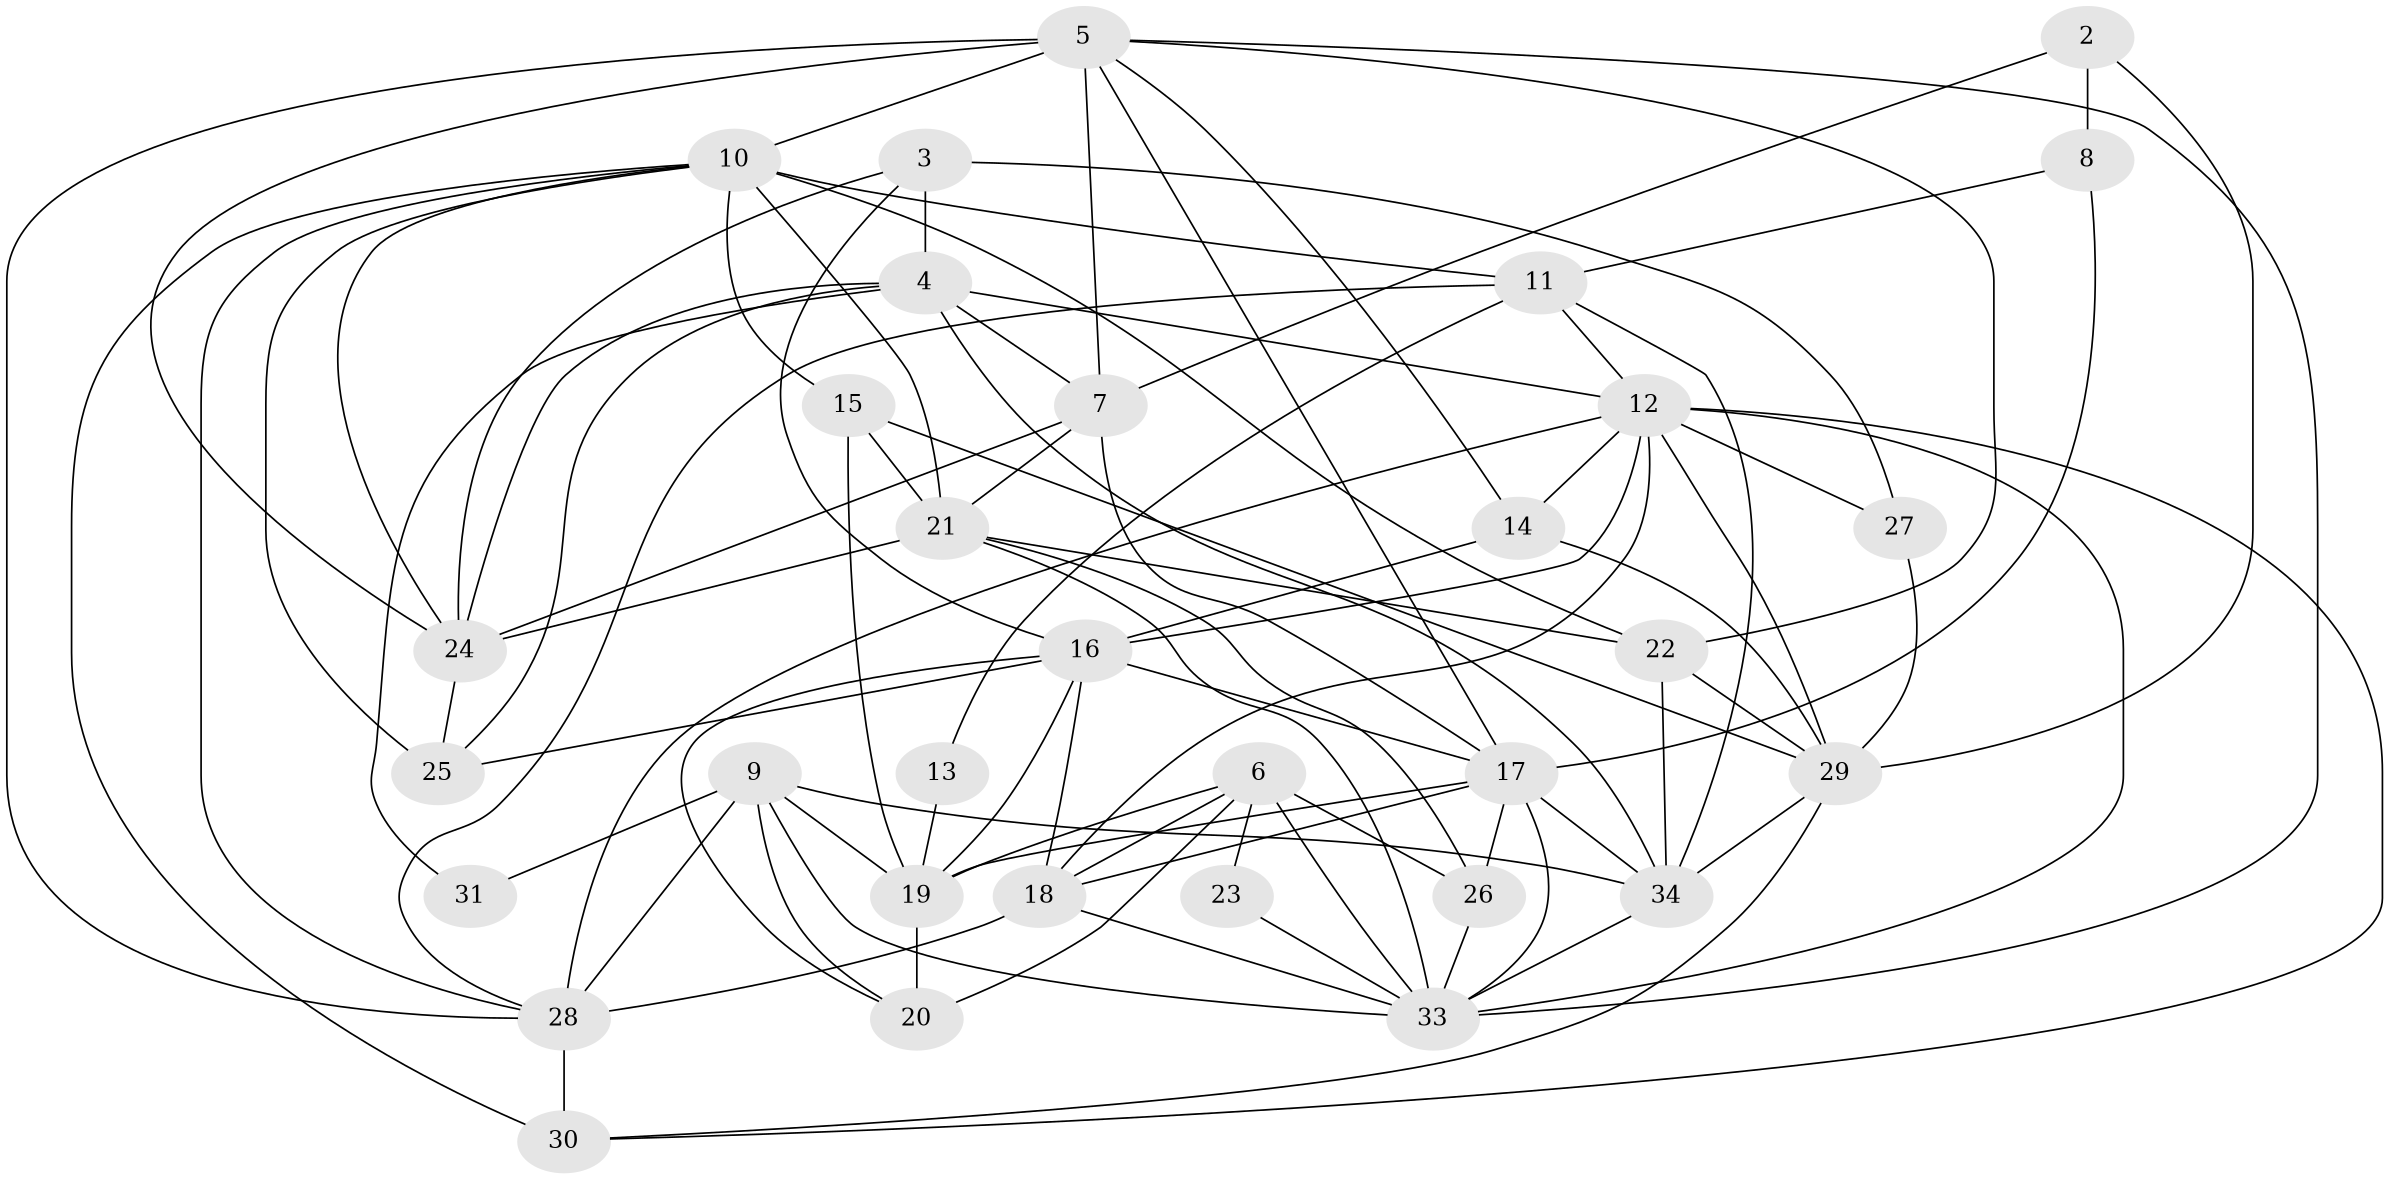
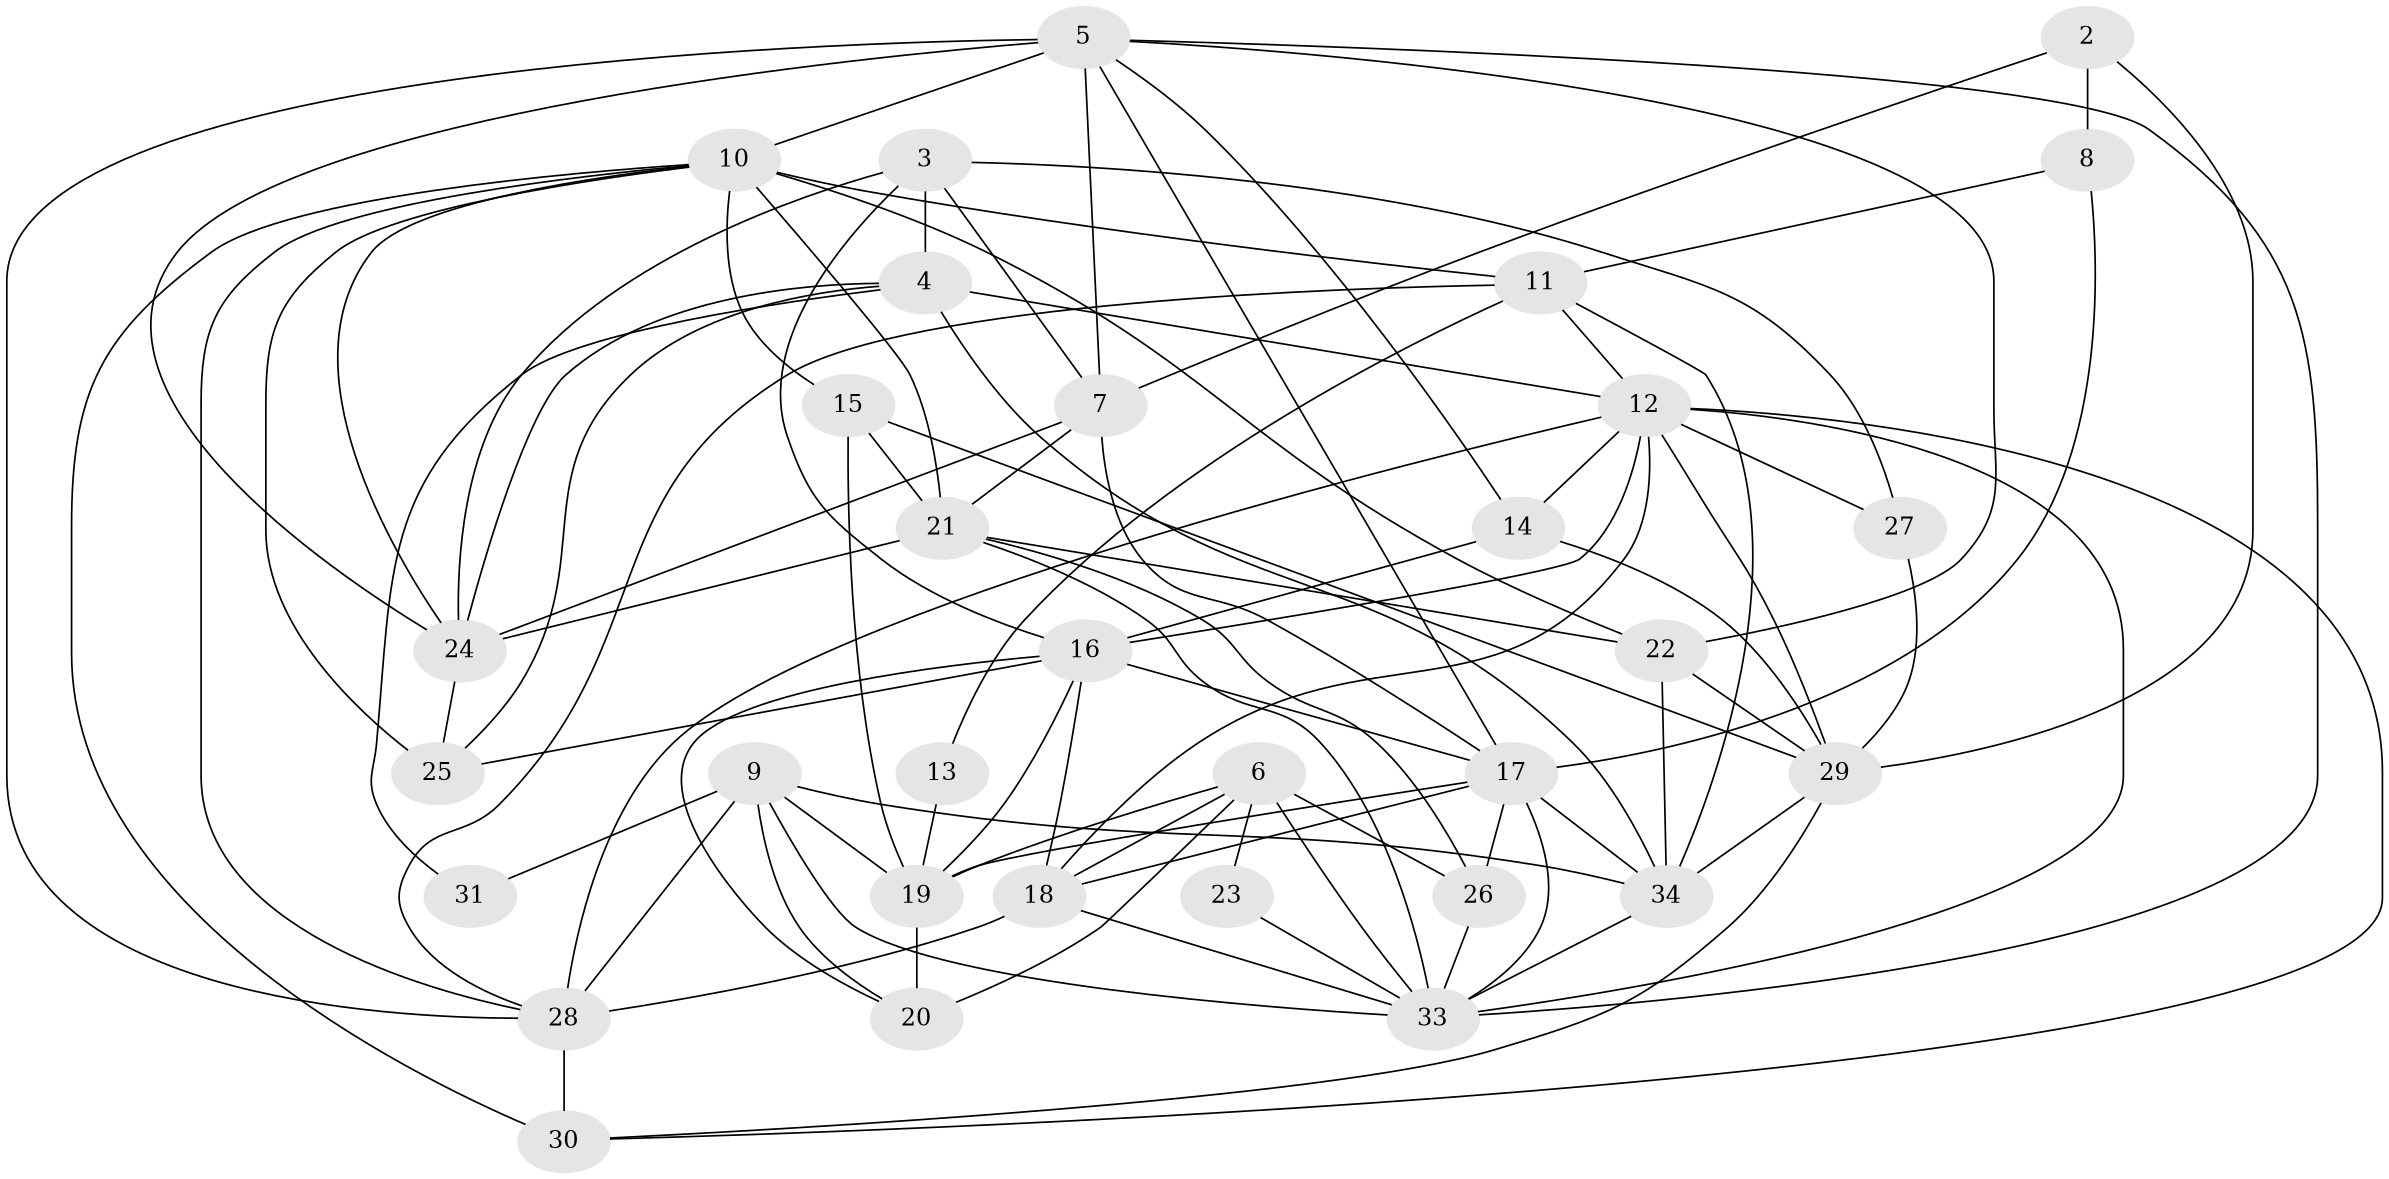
edge "4" -- "7": now "3" -- "7"
